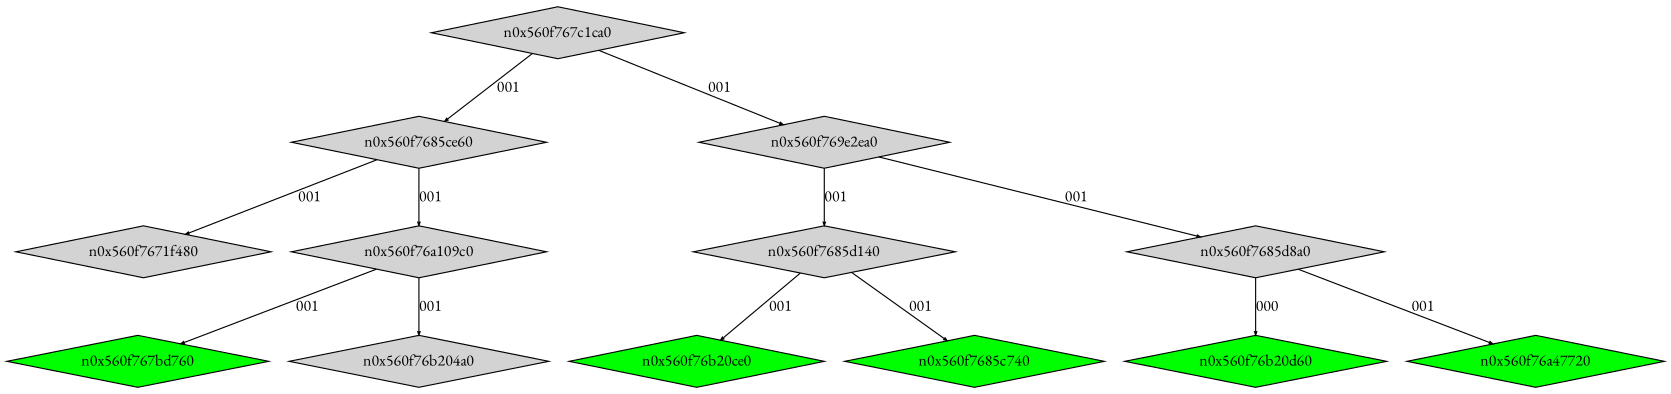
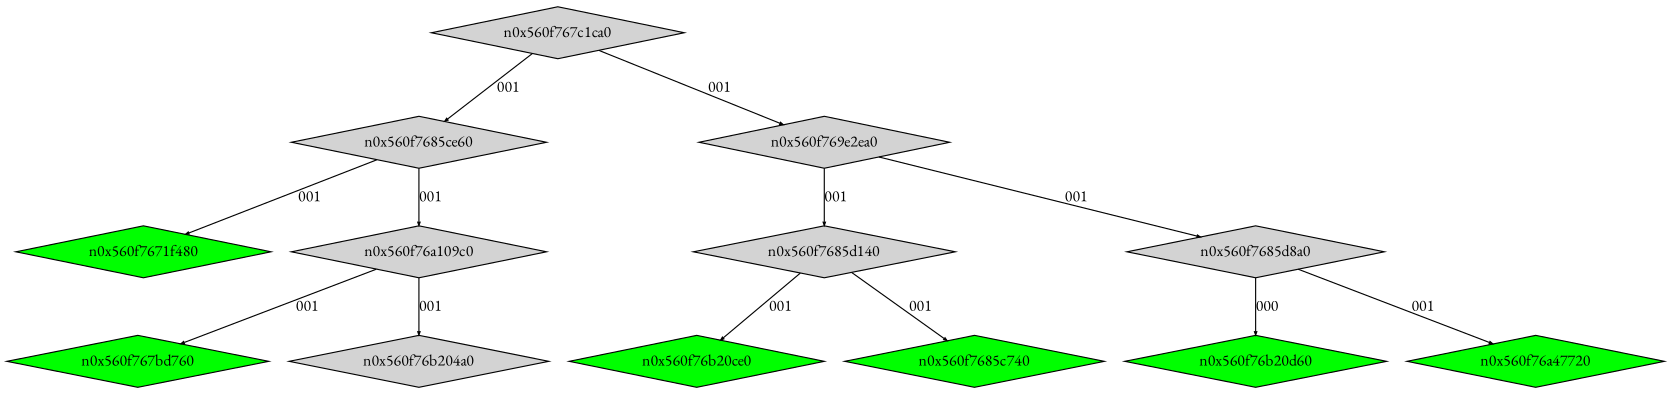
node "n0x560f7671f480": fillcolor lightgrey -> green
